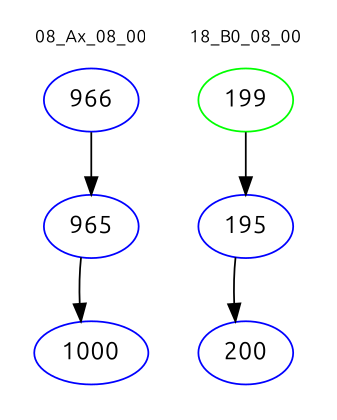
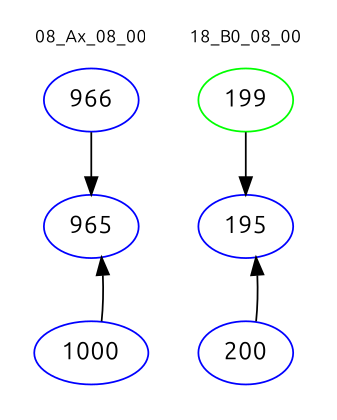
edge "965" -> "1000": reversed
edge "195" -> "200": reversed
